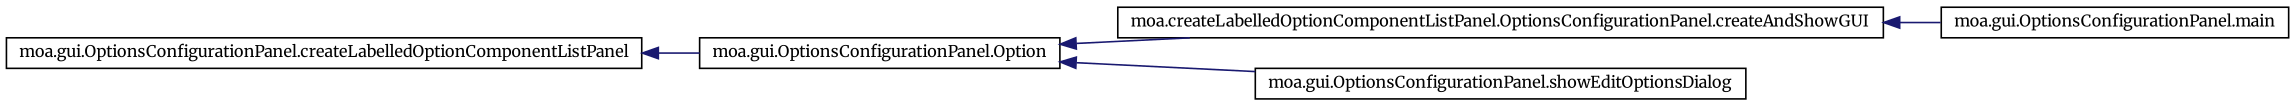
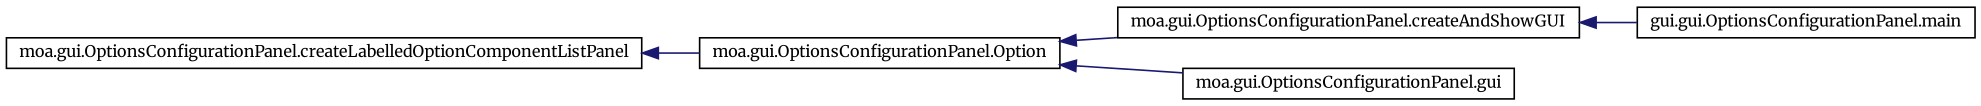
node "moa.createLabelledOptionComponentListPanel.OptionsConfigurationPanel.createAndShowGUI": label "moa.createLabelledOptionComponentListPanel.OptionsConfigurationPanel.createAndShowGUI" -> "moa.gui.OptionsConfigurationPanel.createAndShowGUI"
node "moa.gui.OptionsConfigurationPanel.main": label "moa.gui.OptionsConfigurationPanel.main" -> "gui.gui.OptionsConfigurationPanel.main"
node "moa.gui.OptionsConfigurationPanel.showEditOptionsDialog": label "moa.gui.OptionsConfigurationPanel.showEditOptionsDialog" -> "moa.gui.OptionsConfigurationPanel.gui"
